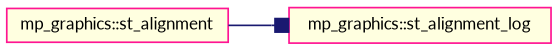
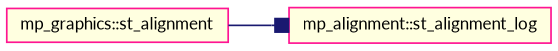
node "mp_graphics::st_alignment_log": label "mp_graphics::st_alignment_log" -> "mp_alignment::st_alignment_log"
